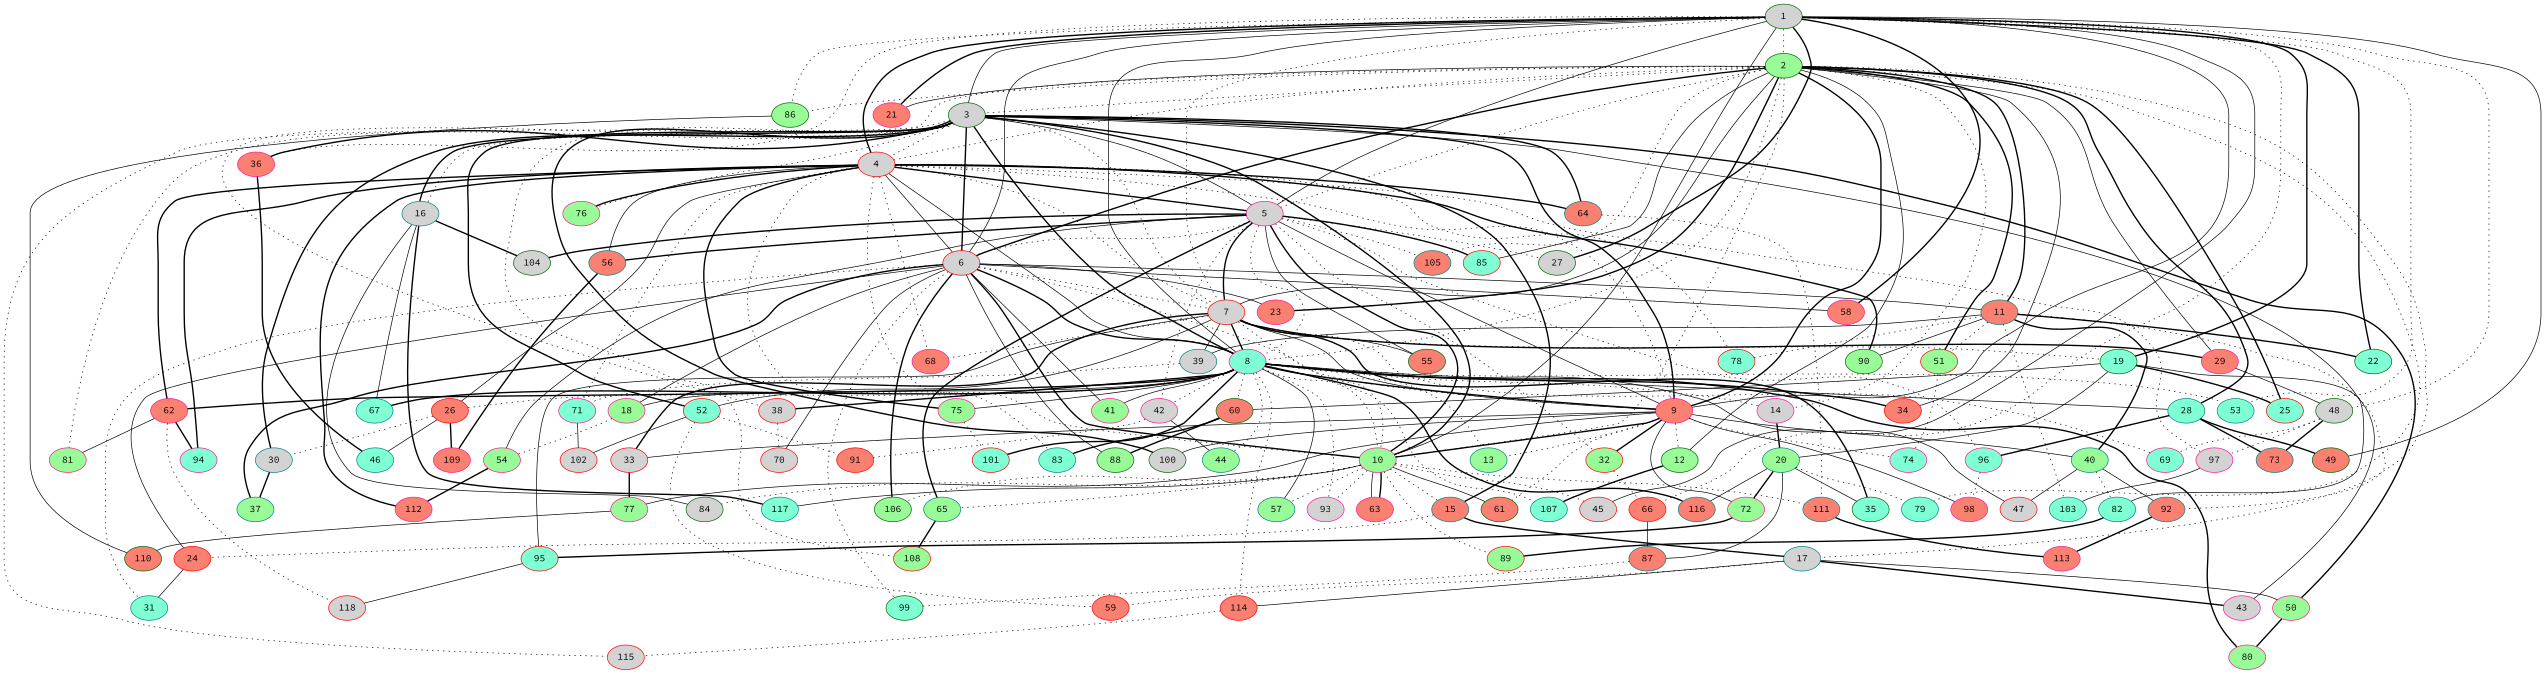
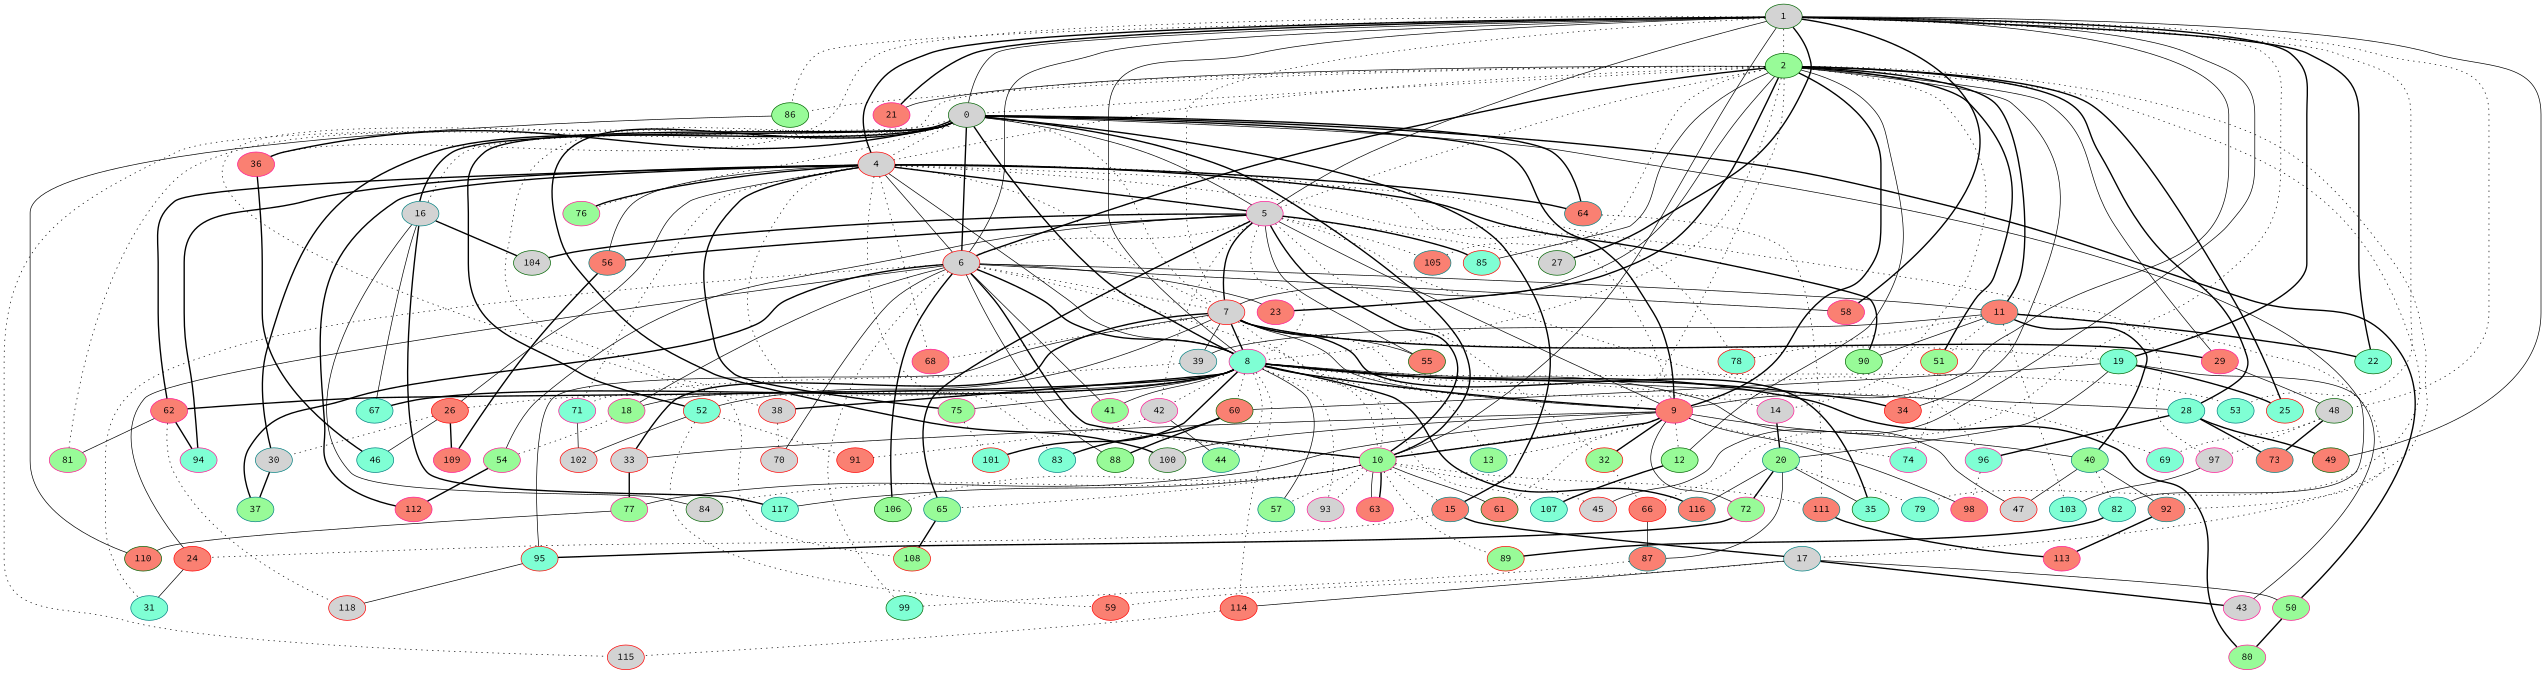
node "3": label "3" -> "0"
